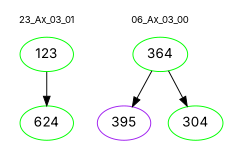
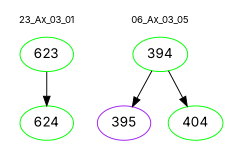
cluster "06_Ax_03_00": label "06_Ax_03_00" -> "06_Ax_03_05"
node "123": label "123" -> "623"
node "364": label "364" -> "394"
node "304": label "304" -> "404"
